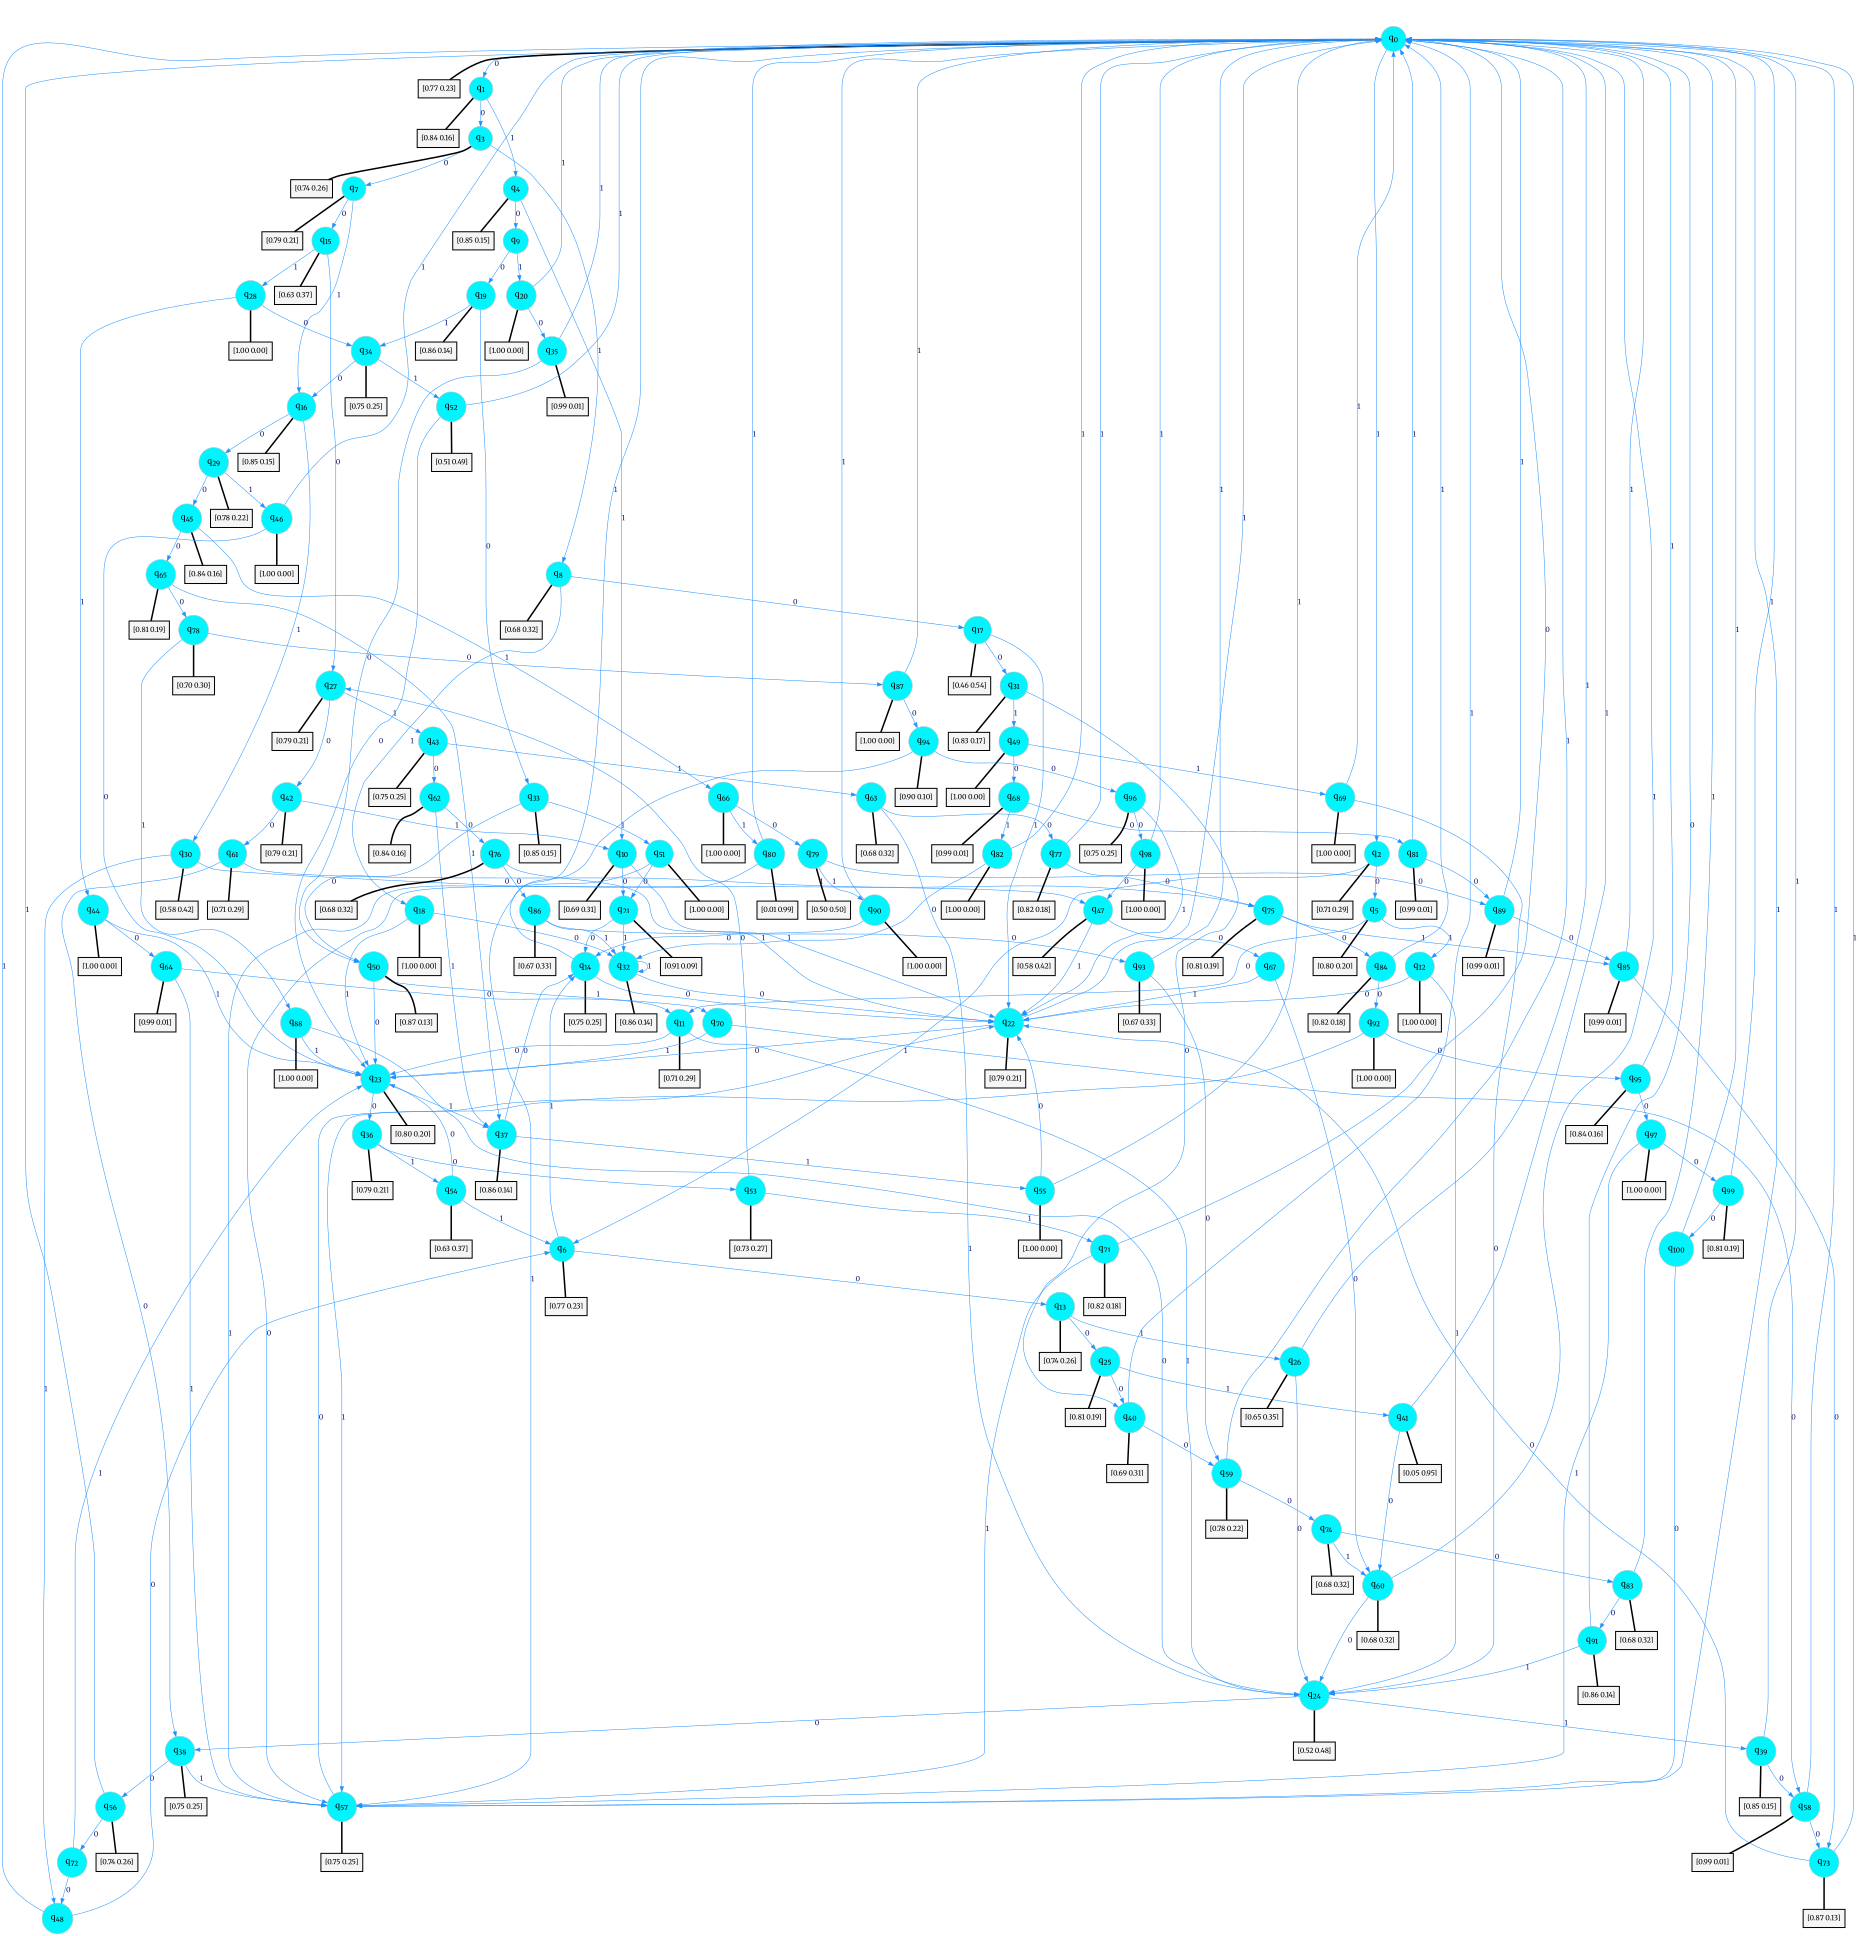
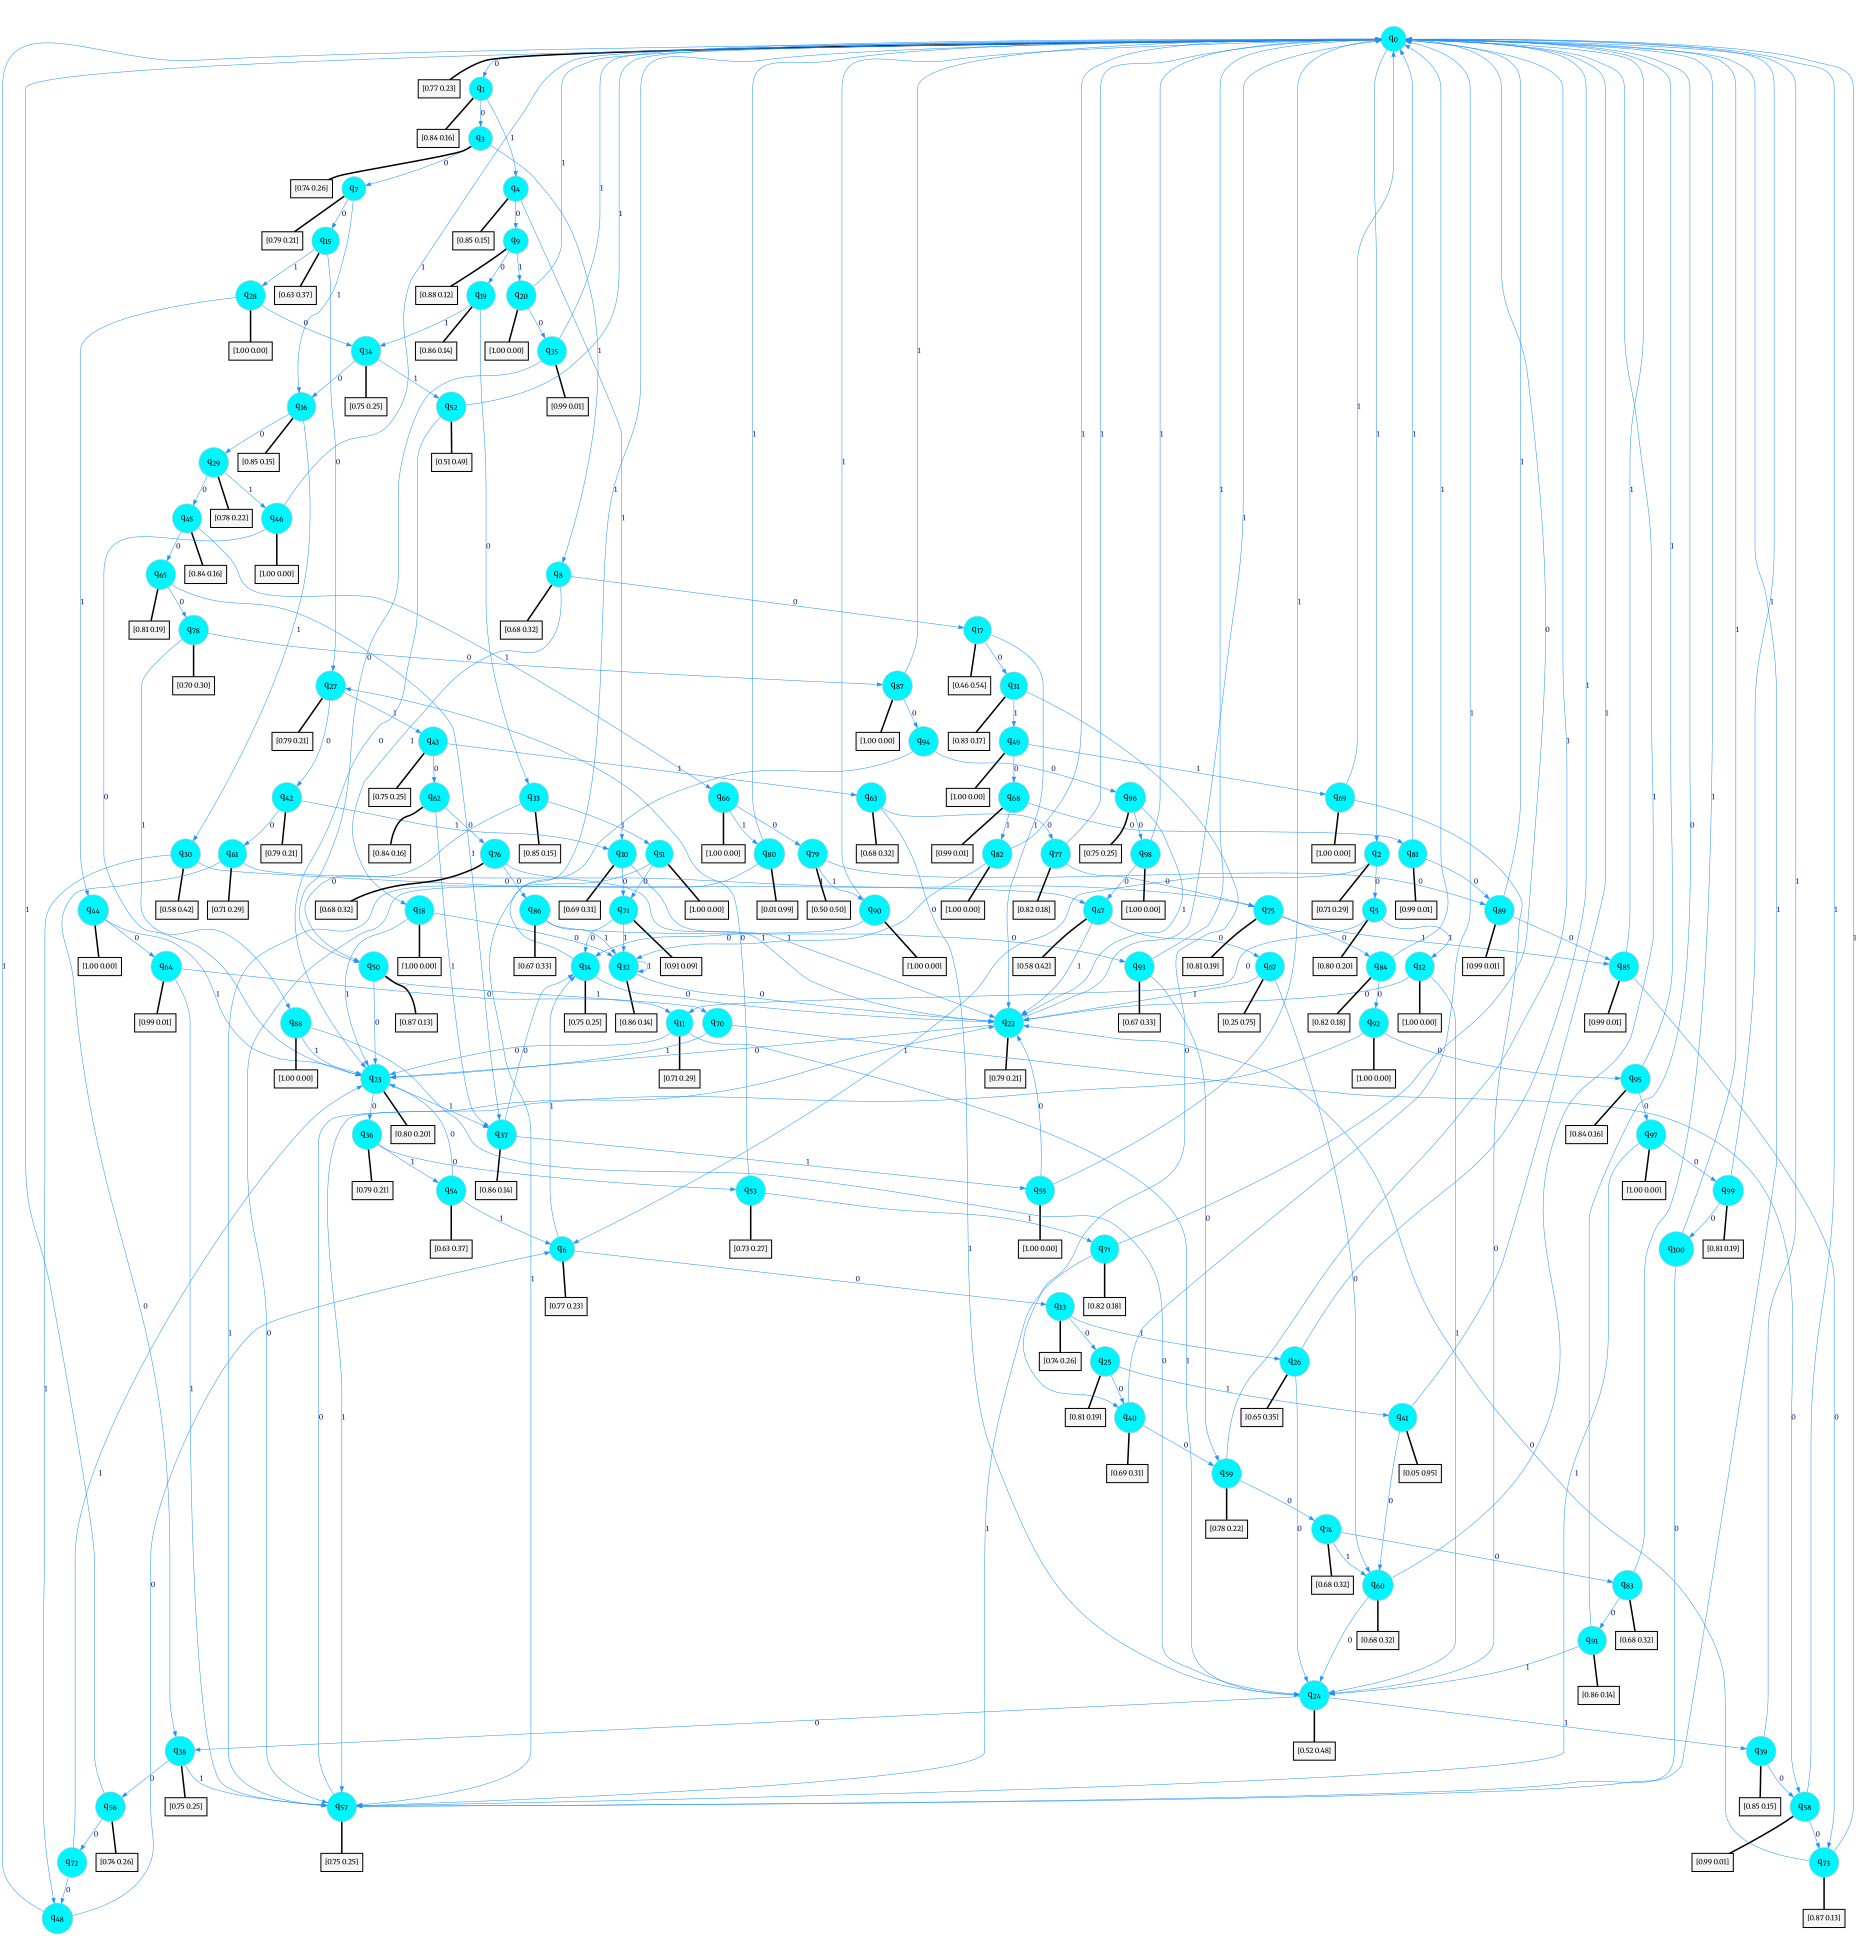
node "[0.88 0.12]": added
node "[0.90 0.10]": removed
node "[0.25 0.75]": added
